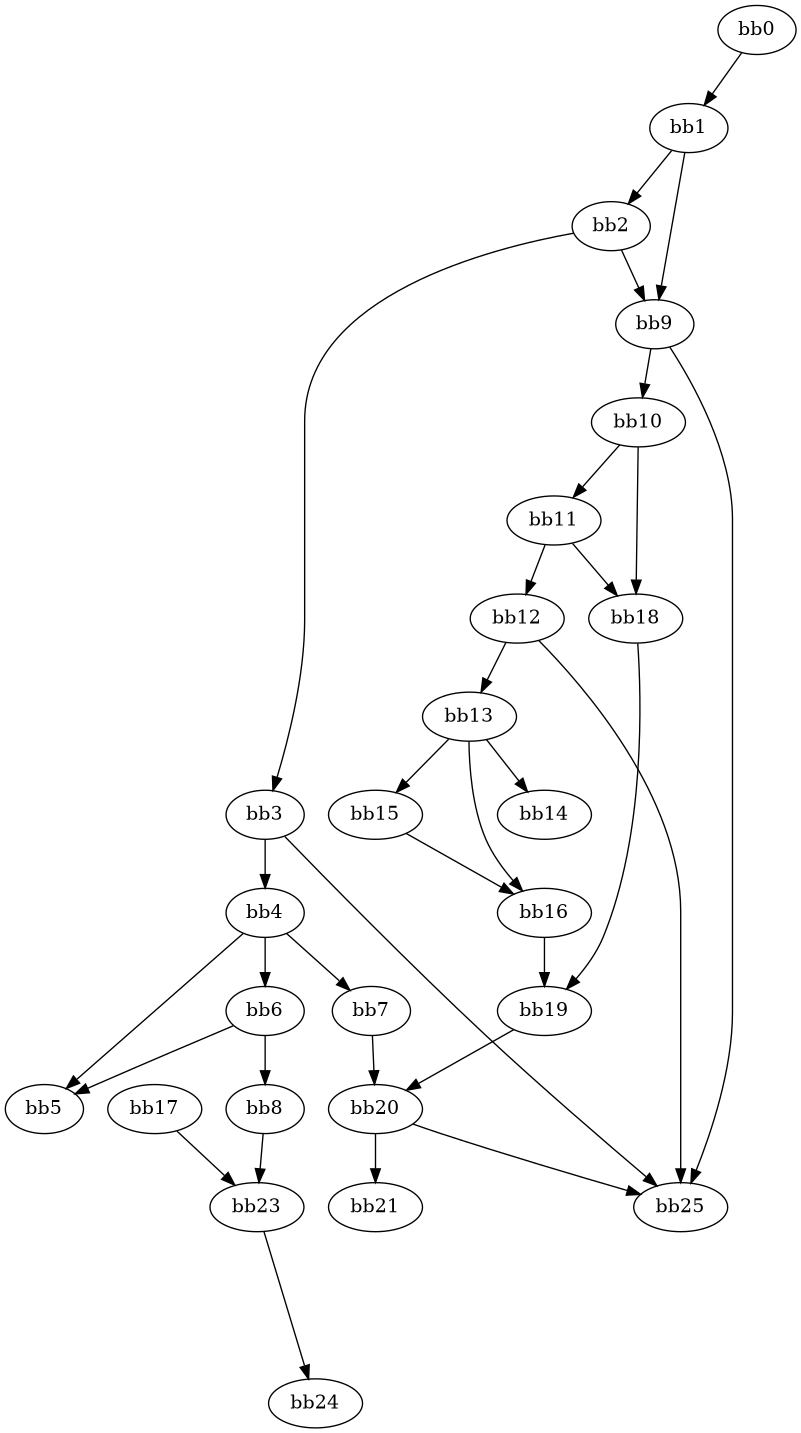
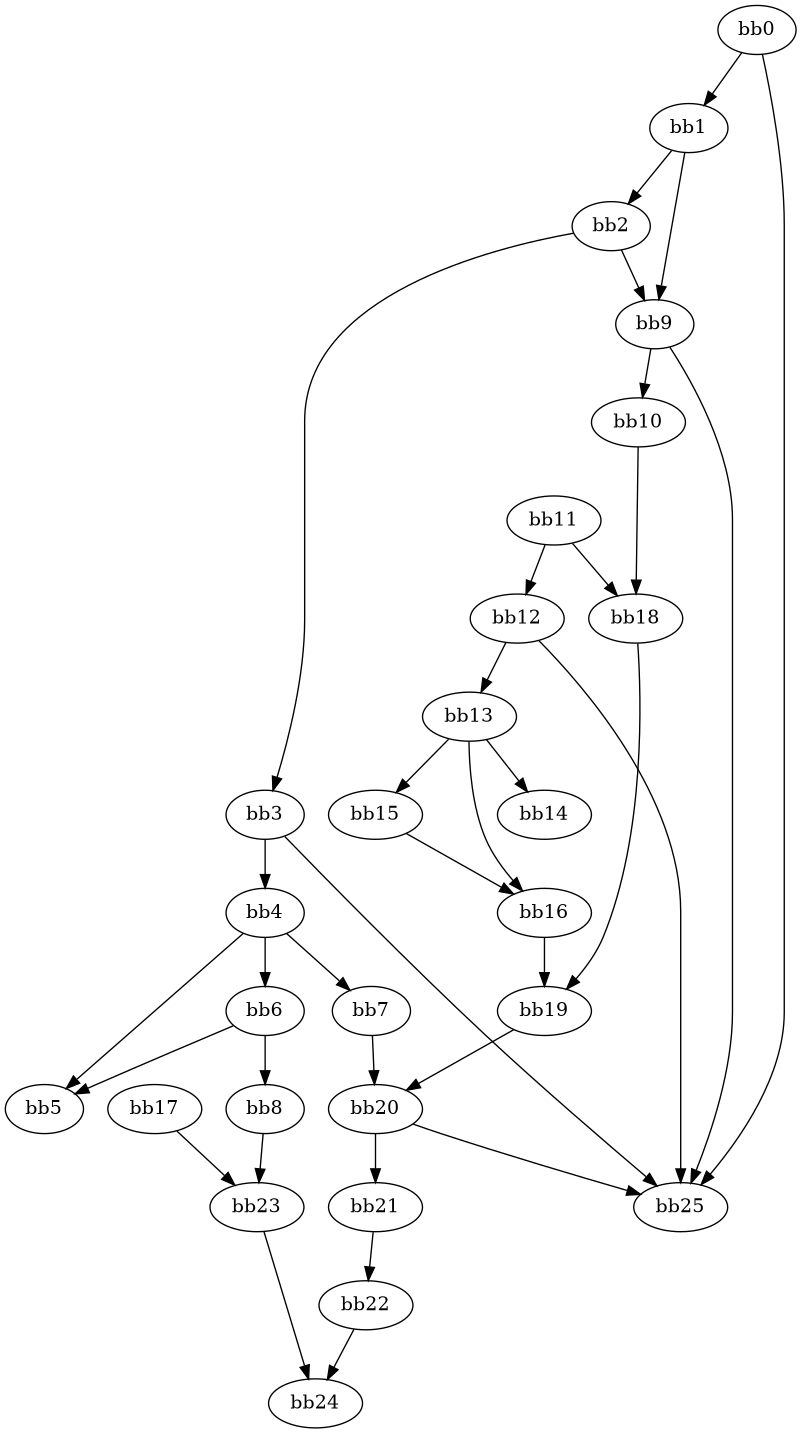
edge "bb10" -> "bb11": removed
edge "bb0" -> "bb25": added
node "bb22": added
